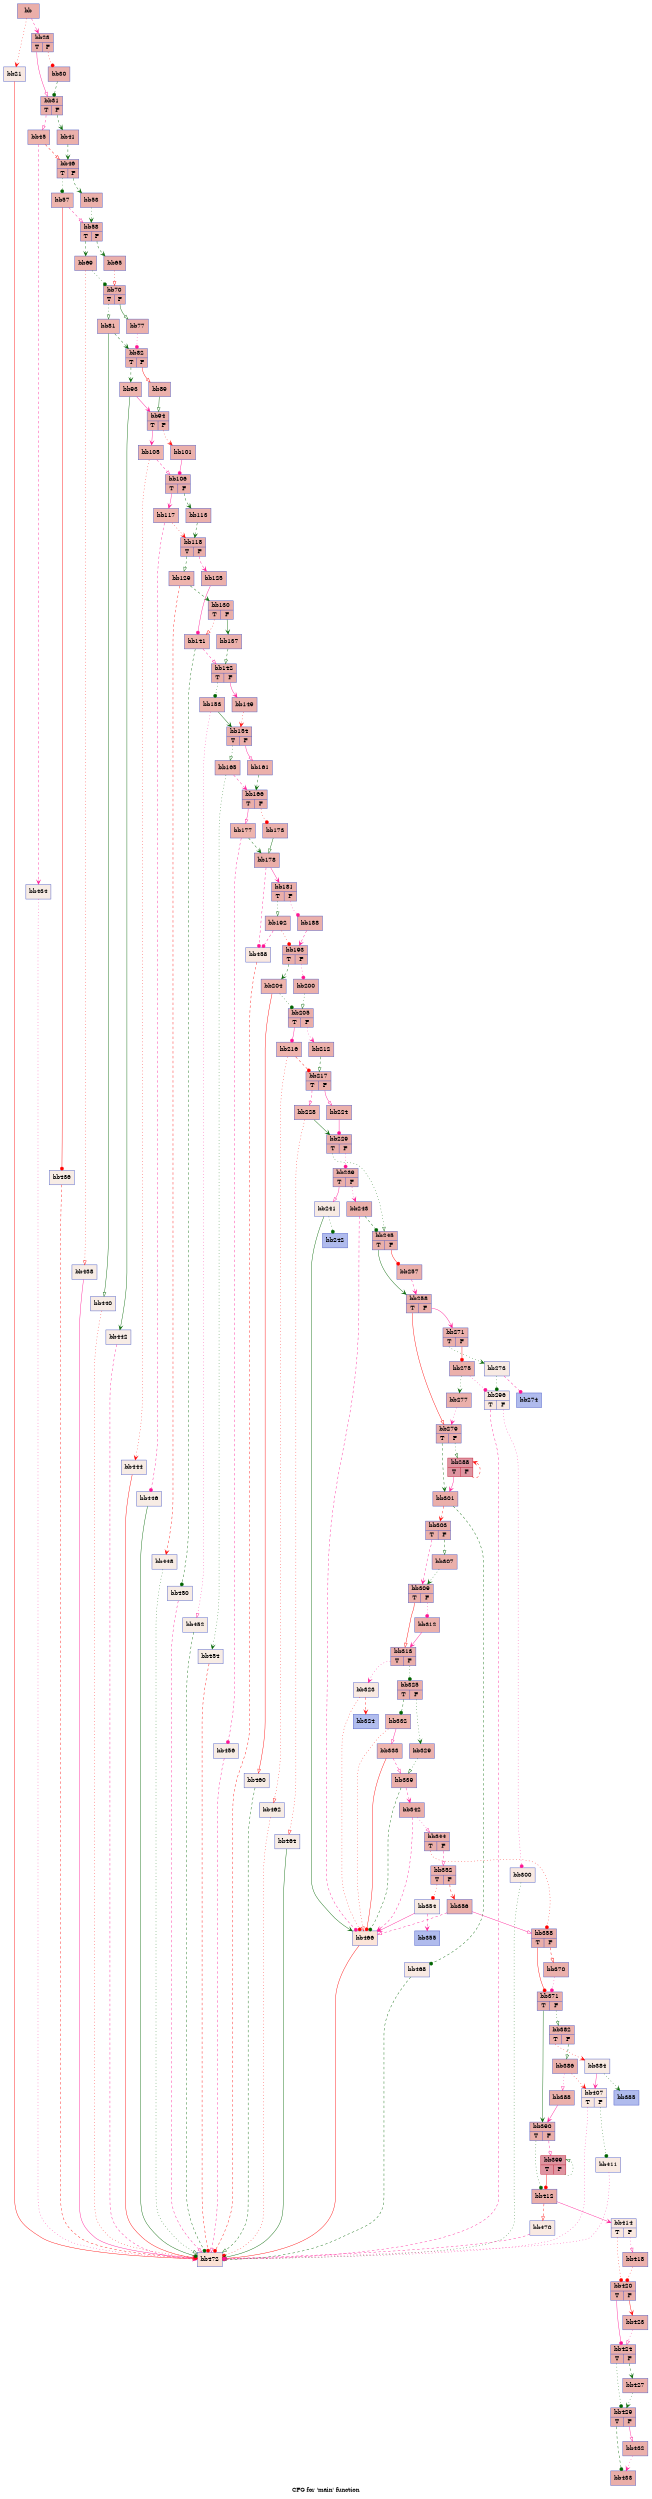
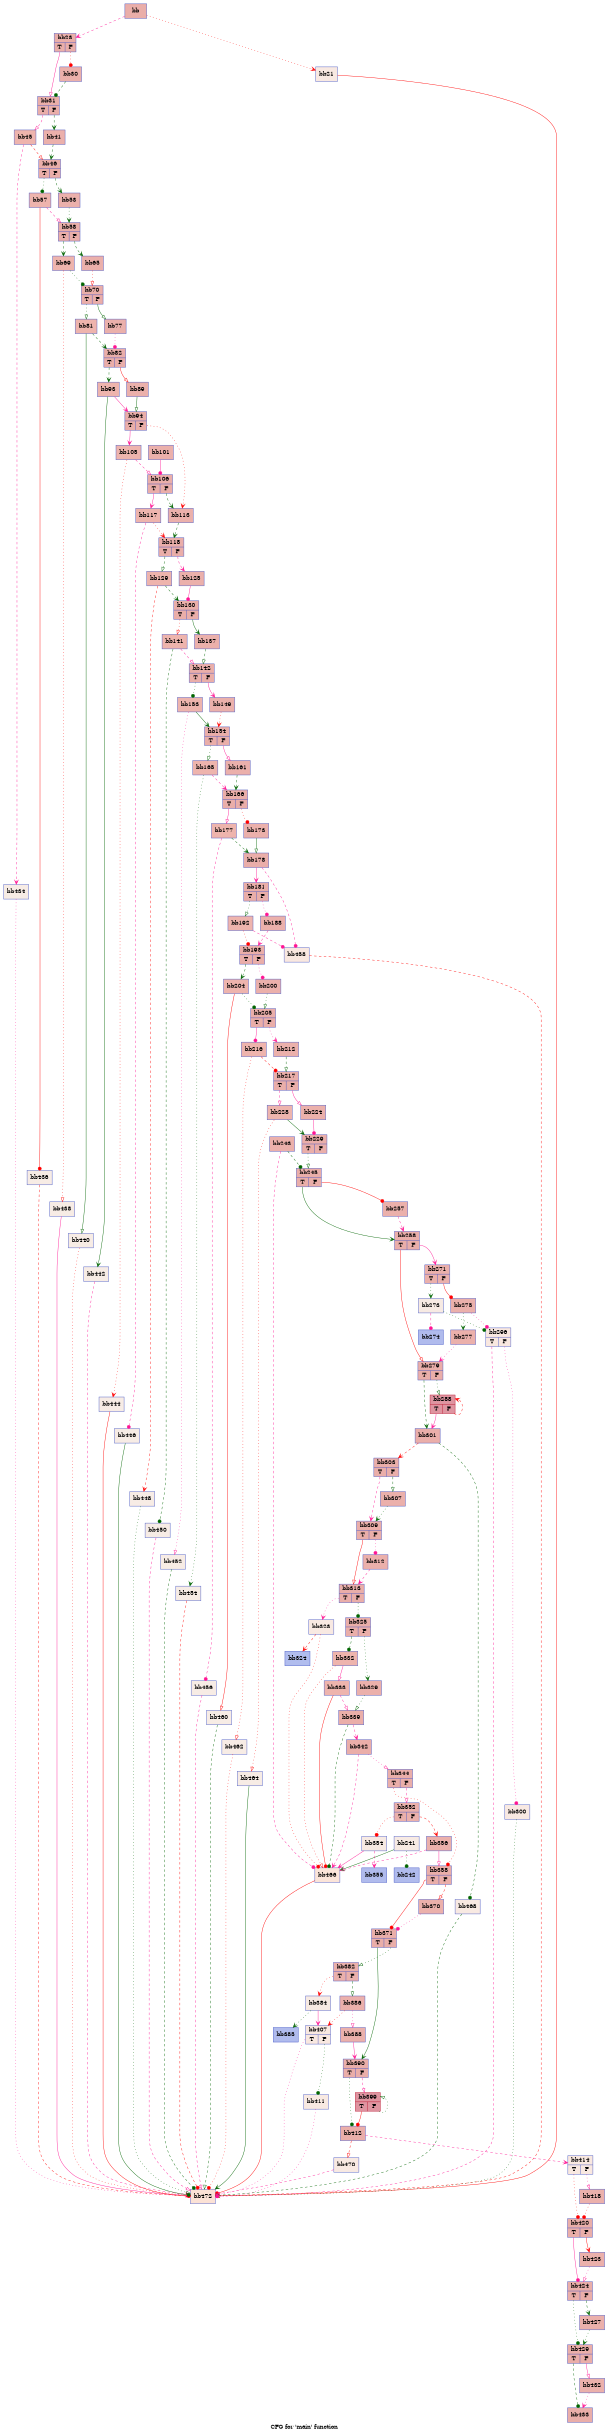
edge "bb94" -> "bb101": now "bb94" -> "bb113"
edge "bb125" -> "bb141": now "bb125" -> "bb130"
node "bb239": removed
edge "bb312" -> "bb313": style solid -> dashed
edge "bb412" -> "bb414": style solid -> dashed
